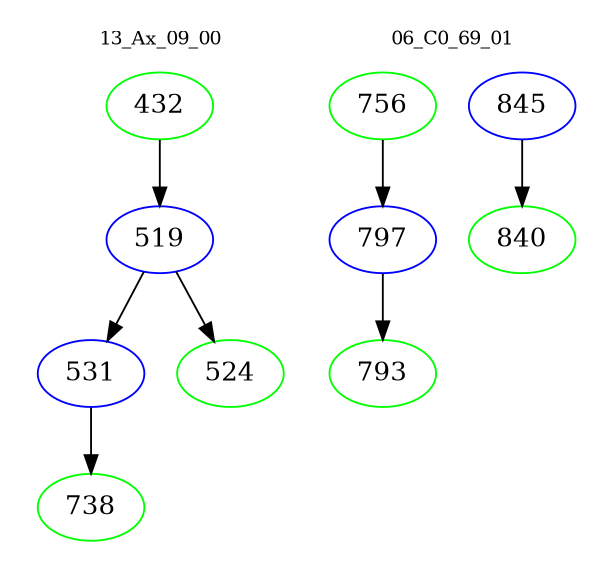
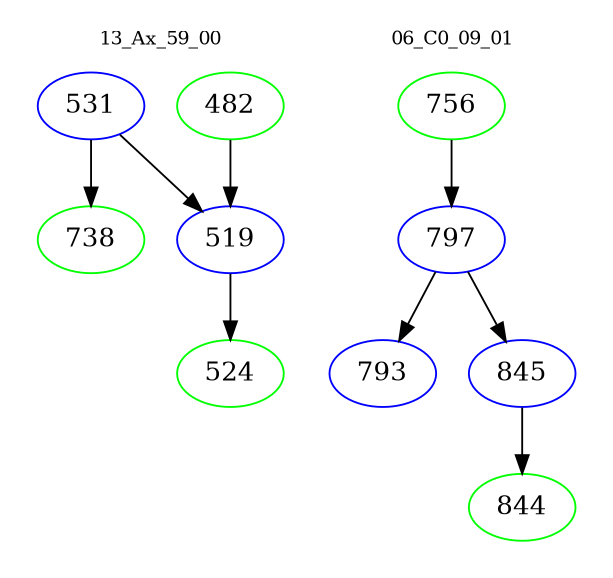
cluster "13_Ax_09_00": label "13_Ax_09_00" -> "13_Ax_59_00"
cluster "06_C0_69_01": label "06_C0_69_01" -> "06_C0_09_01"
node "432": label "432" -> "482"
node "840": label "840" -> "844"
edge "519" -> "531": reversed
edge "797" -> "845": added
node "793": color green -> blue
